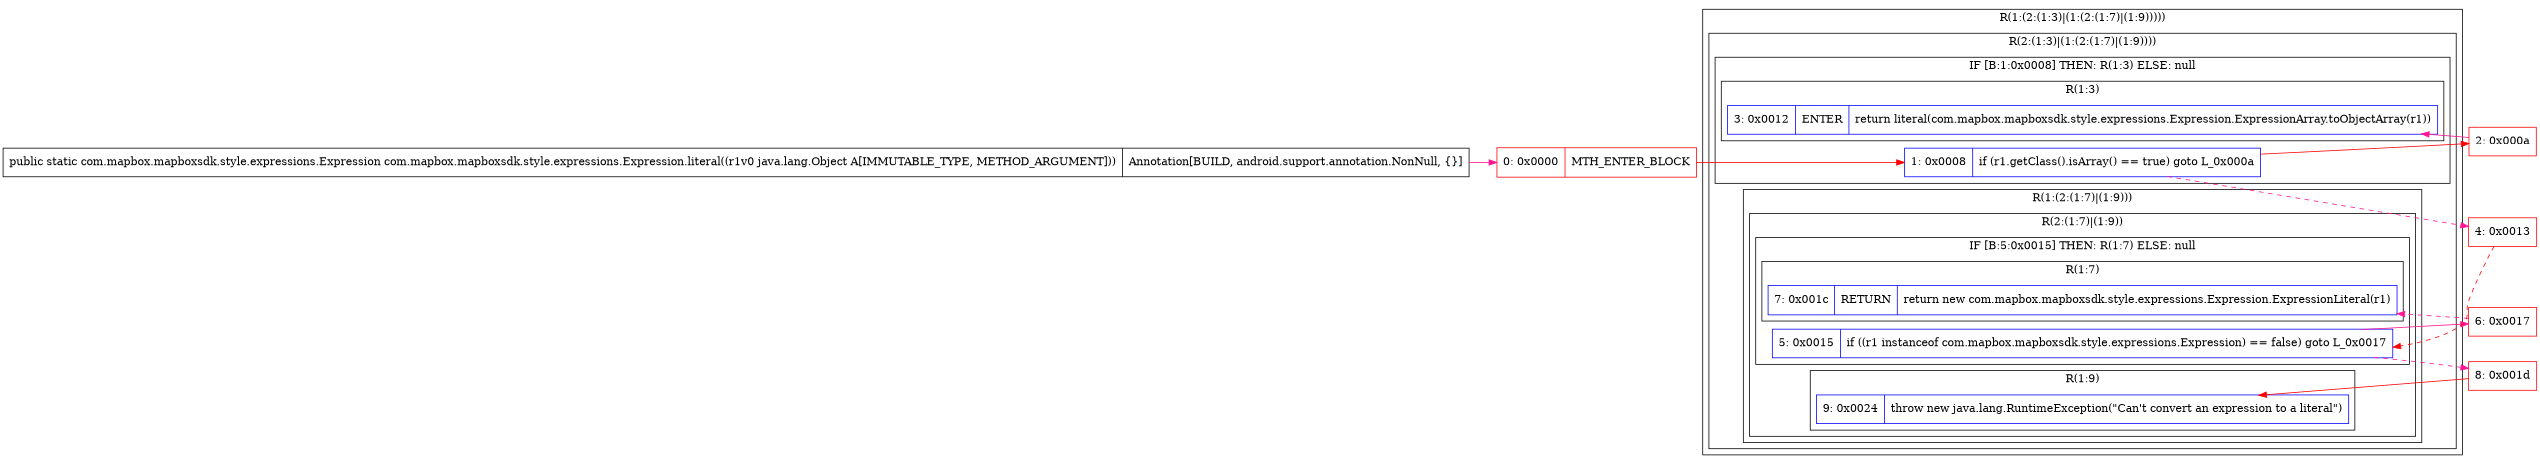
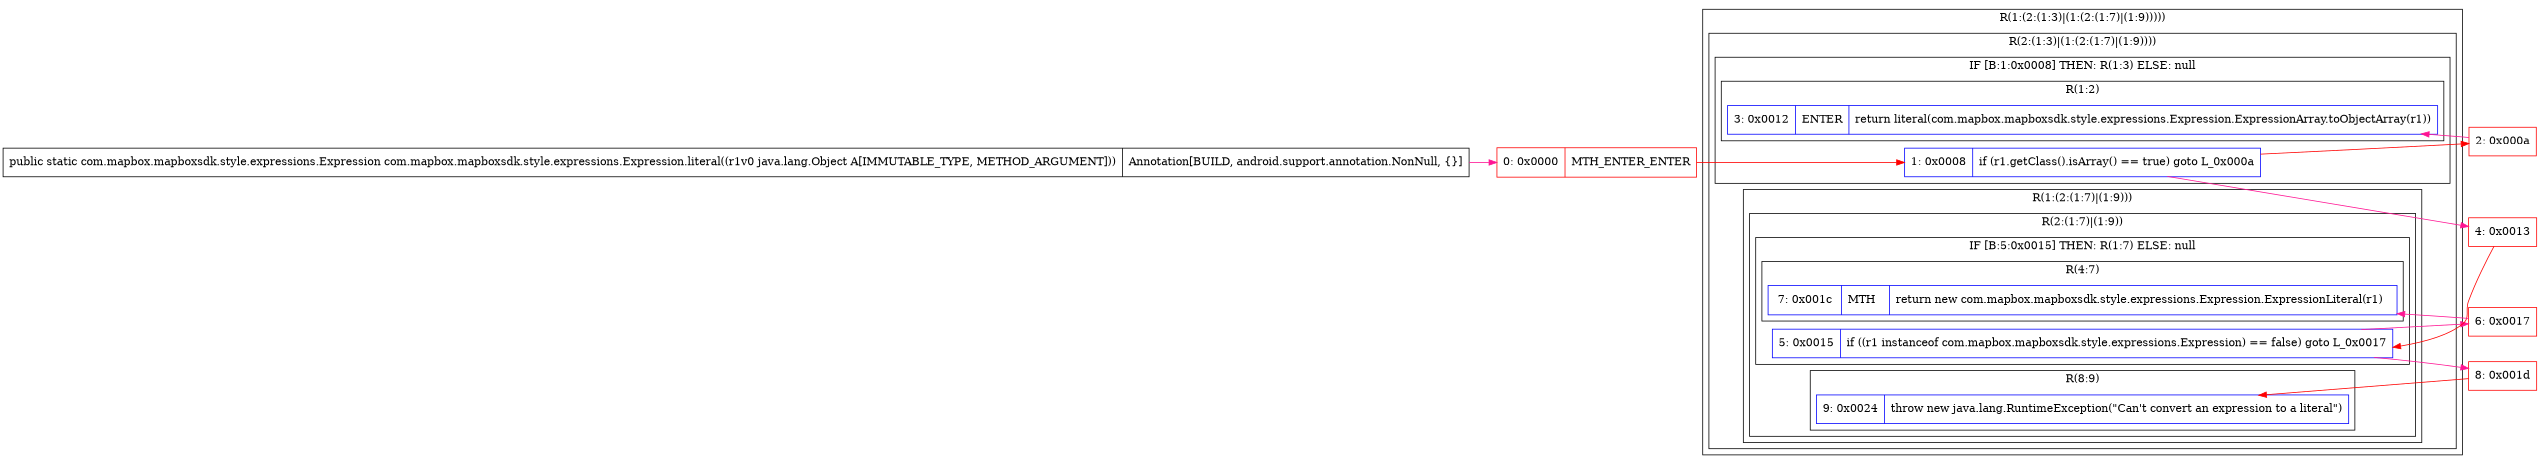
cluster "R(1:3)": label "R(1:3)" -> "R(1:2)"
node "0: 0x0000": text "MTH_ENTER_BLOCK" -> "MTH_ENTER_ENTER"
edge "1: 0x0008" -> "4: 0x0013": style dashed -> solid
cluster "R(1:7)": label "R(1:7)" -> "R(4:7)"
node "7: 0x001c": text "RETURN" -> "MTH"
edge "4: 0x0013" -> "5: 0x0015": style dashed -> solid
edge "6: 0x0017" -> "7: 0x001c": style dashed -> solid
edge "5: 0x0015" -> "8: 0x001d": style dashed -> solid
cluster "R(1:9)": label "R(1:9)" -> "R(8:9)"
